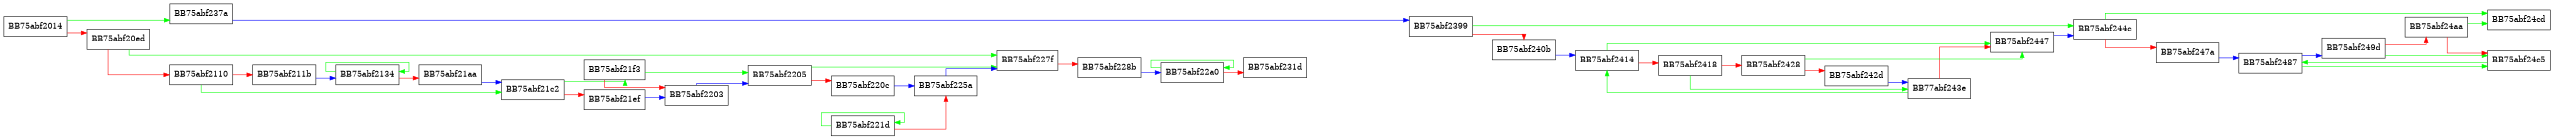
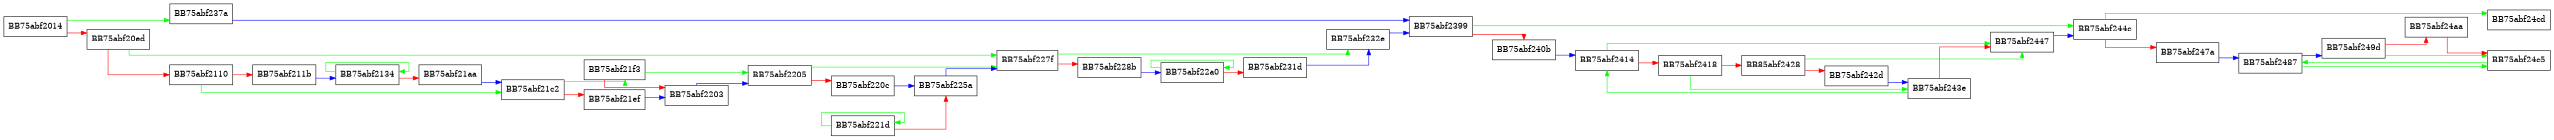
edge "BB75abf24aa" -> "BB75abf24cd": removed
node "BB75abf232e": added
node "BB75abf2428": label "BB75abf2428" -> "BB85abf2428"
node "BB77abf243e": label "BB77abf243e" -> "BB75abf243e"
